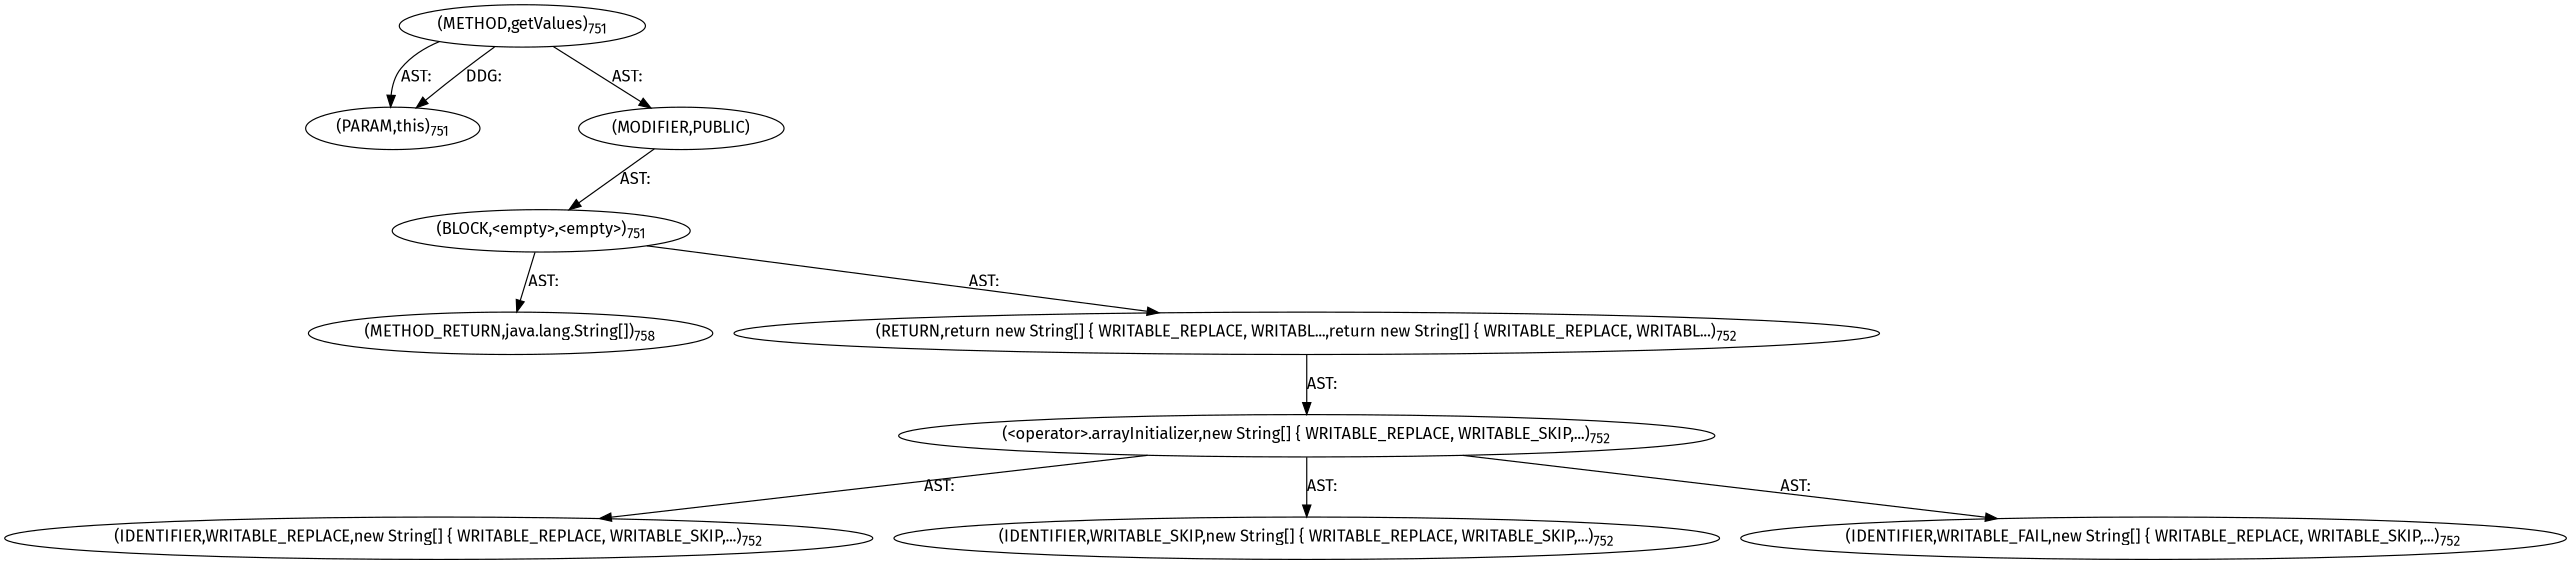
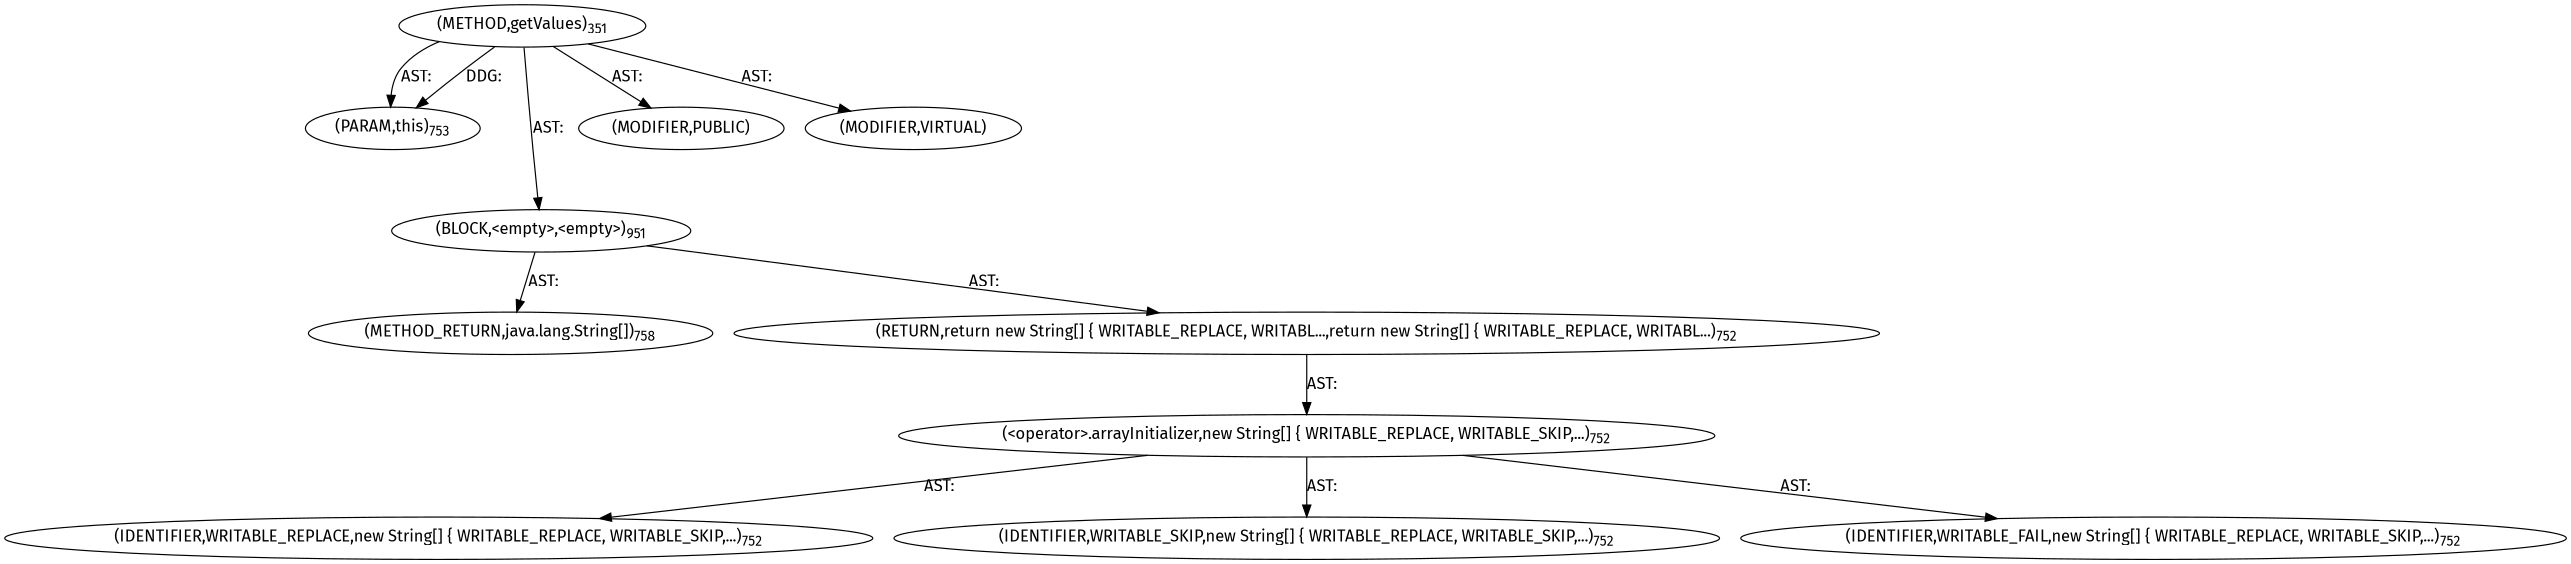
node "(METHOD,getValues)": text "751" -> "351"
node "(PARAM,this)": text "751" -> "753"
node "(MODIFIER,VIRTUAL)": added
edge "(MODIFIER,PUBLIC)" -> "(BLOCK,<empty>,<empty>)": now "(METHOD,getValues)" -> "(BLOCK,<empty>,<empty>)"
node "(BLOCK,<empty>,<empty>)": text "751" -> "951"
